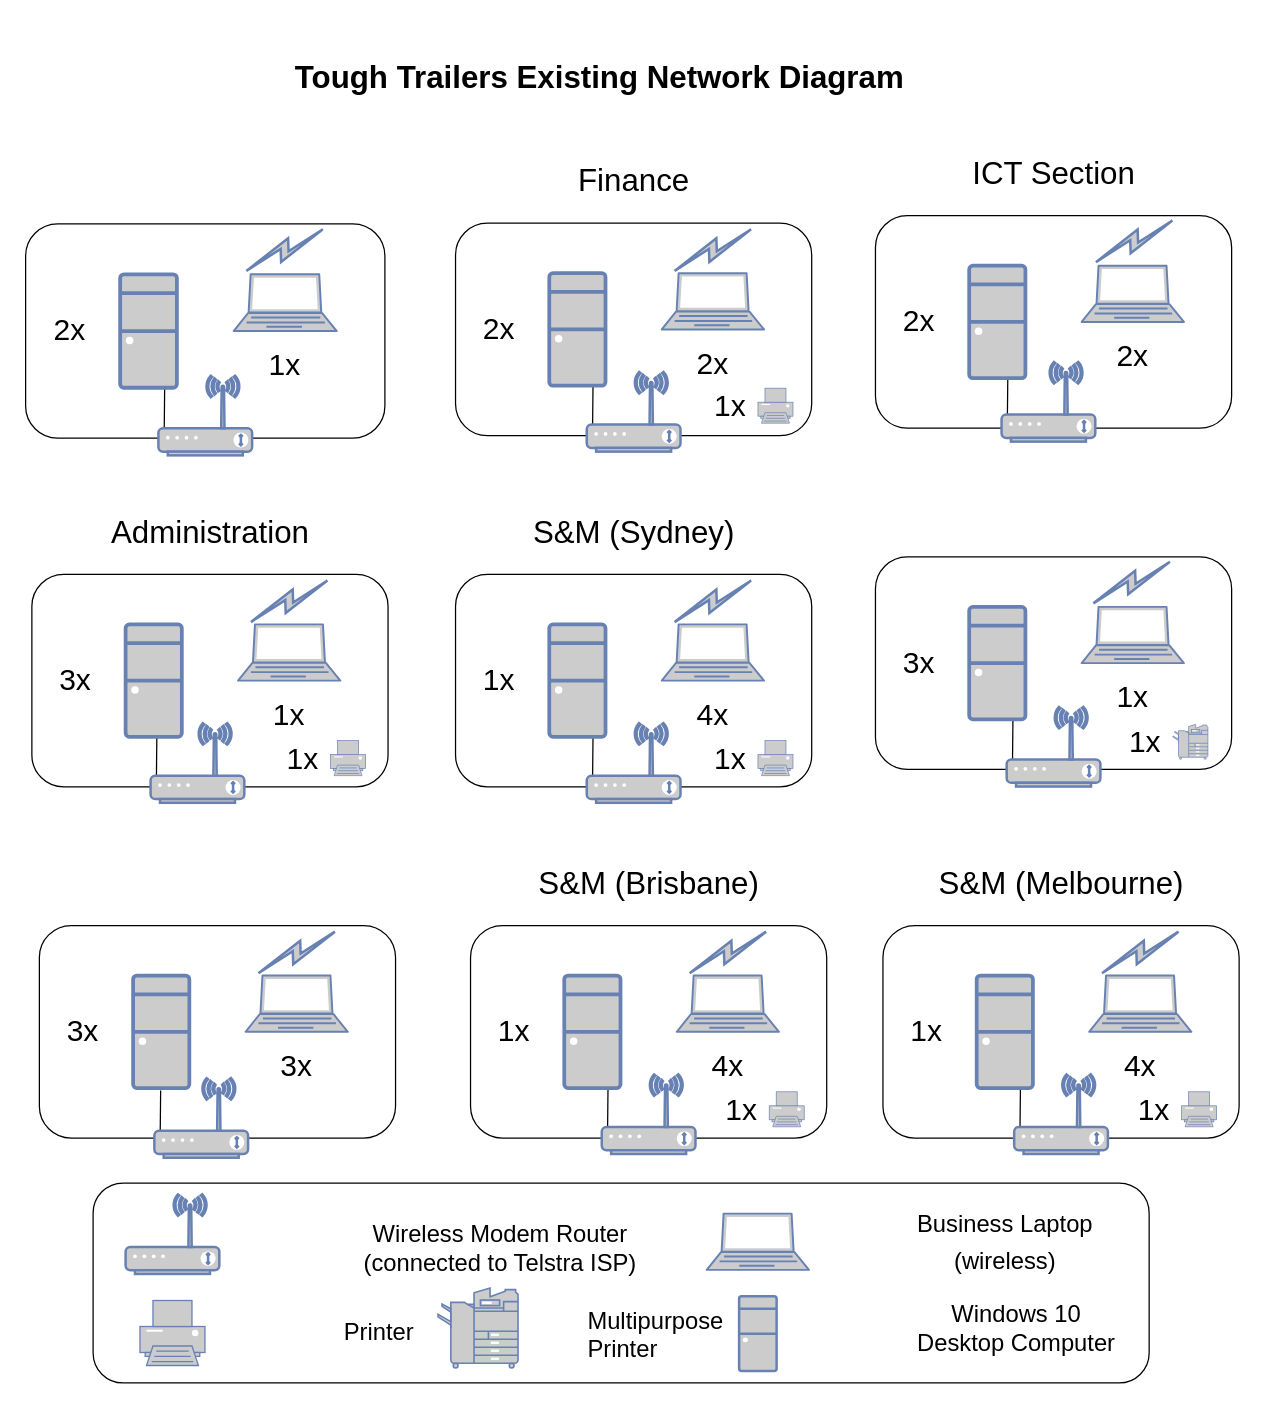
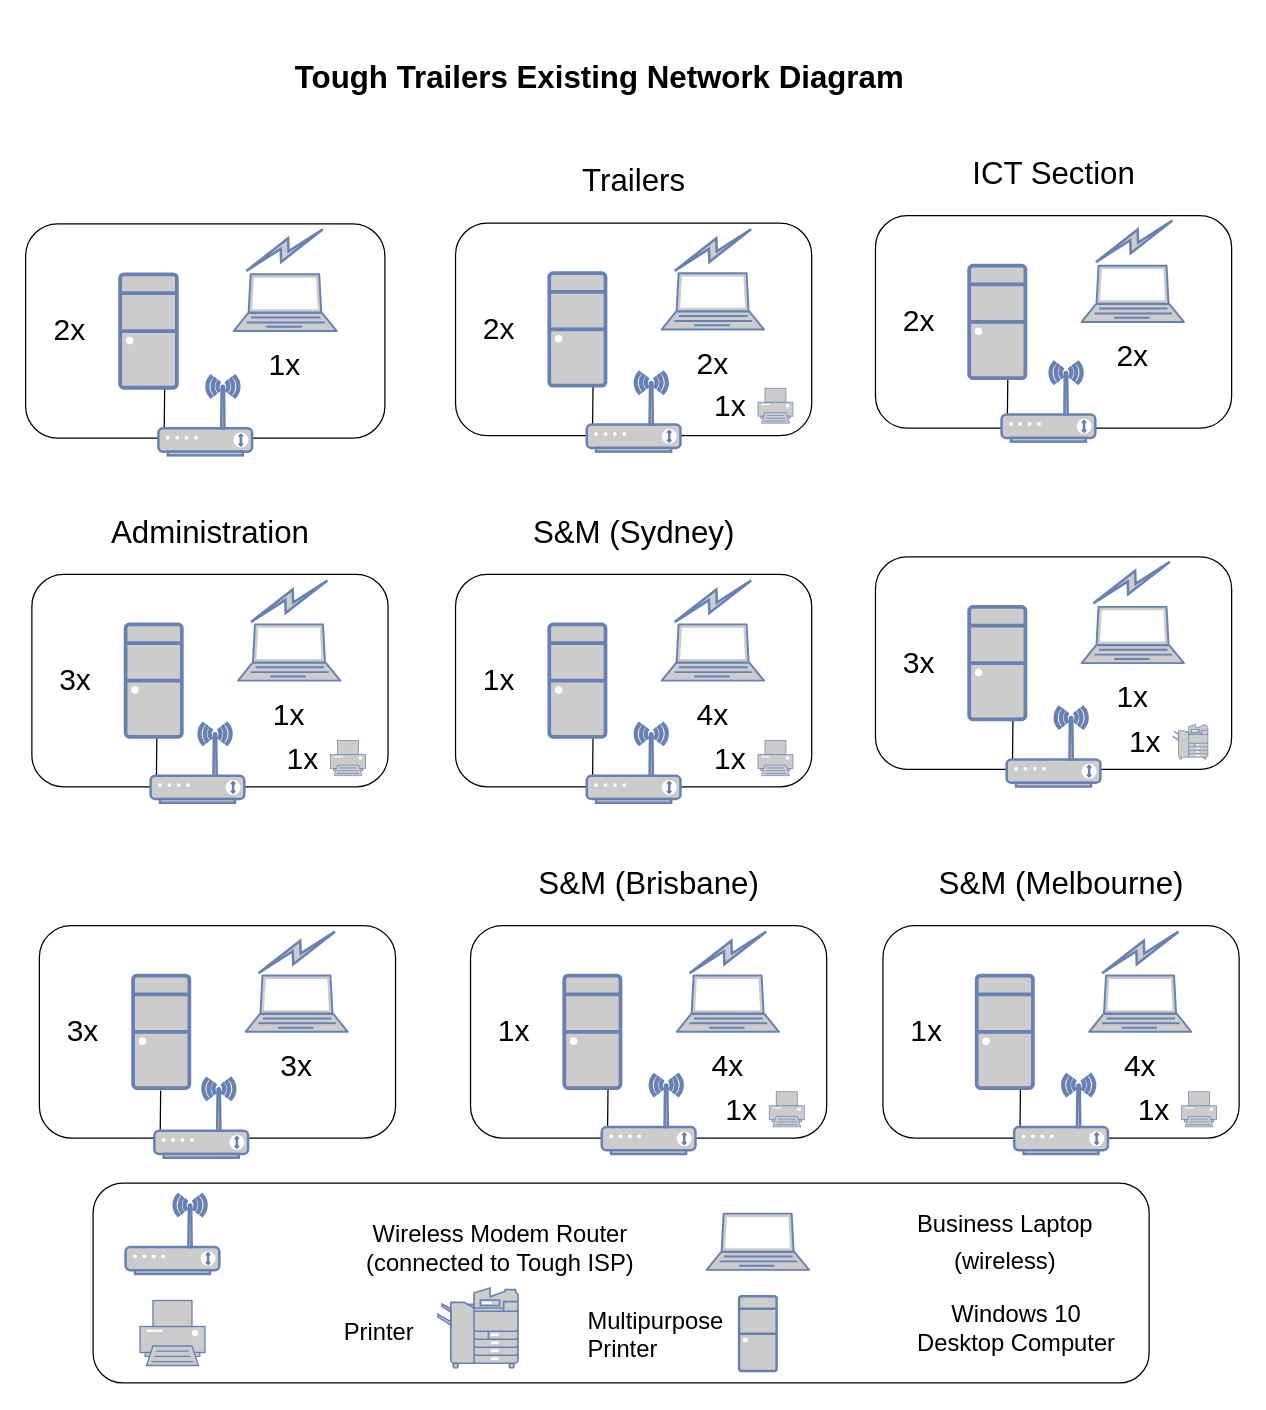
node "Finance": label "Finance" -> "Trailers"
node "Wireless Modem Router (connected to Telstra ISP)": label "Wireless Modem Router (connected to Telstra ISP)" -> "Wireless Modem Router (connected to Tough ISP)"
